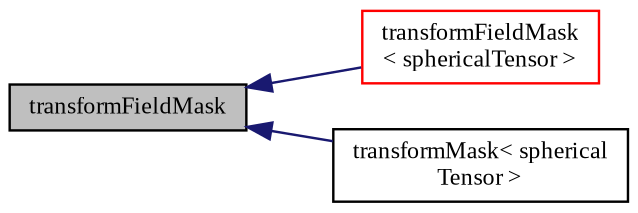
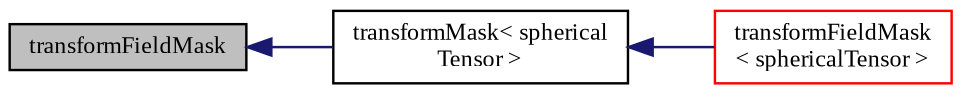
edge "transformFieldMask < sphericalTensor >" -> "transformFieldMask": now "transformFieldMask < sphericalTensor >" -> "transformMask< spherical Tensor >"
